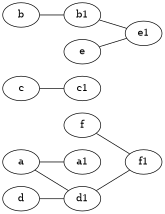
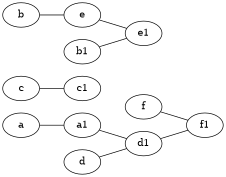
edge "b" -- "b1": now "b" -- "e"
edge "a" -- "d1": now "a1" -- "d1"
